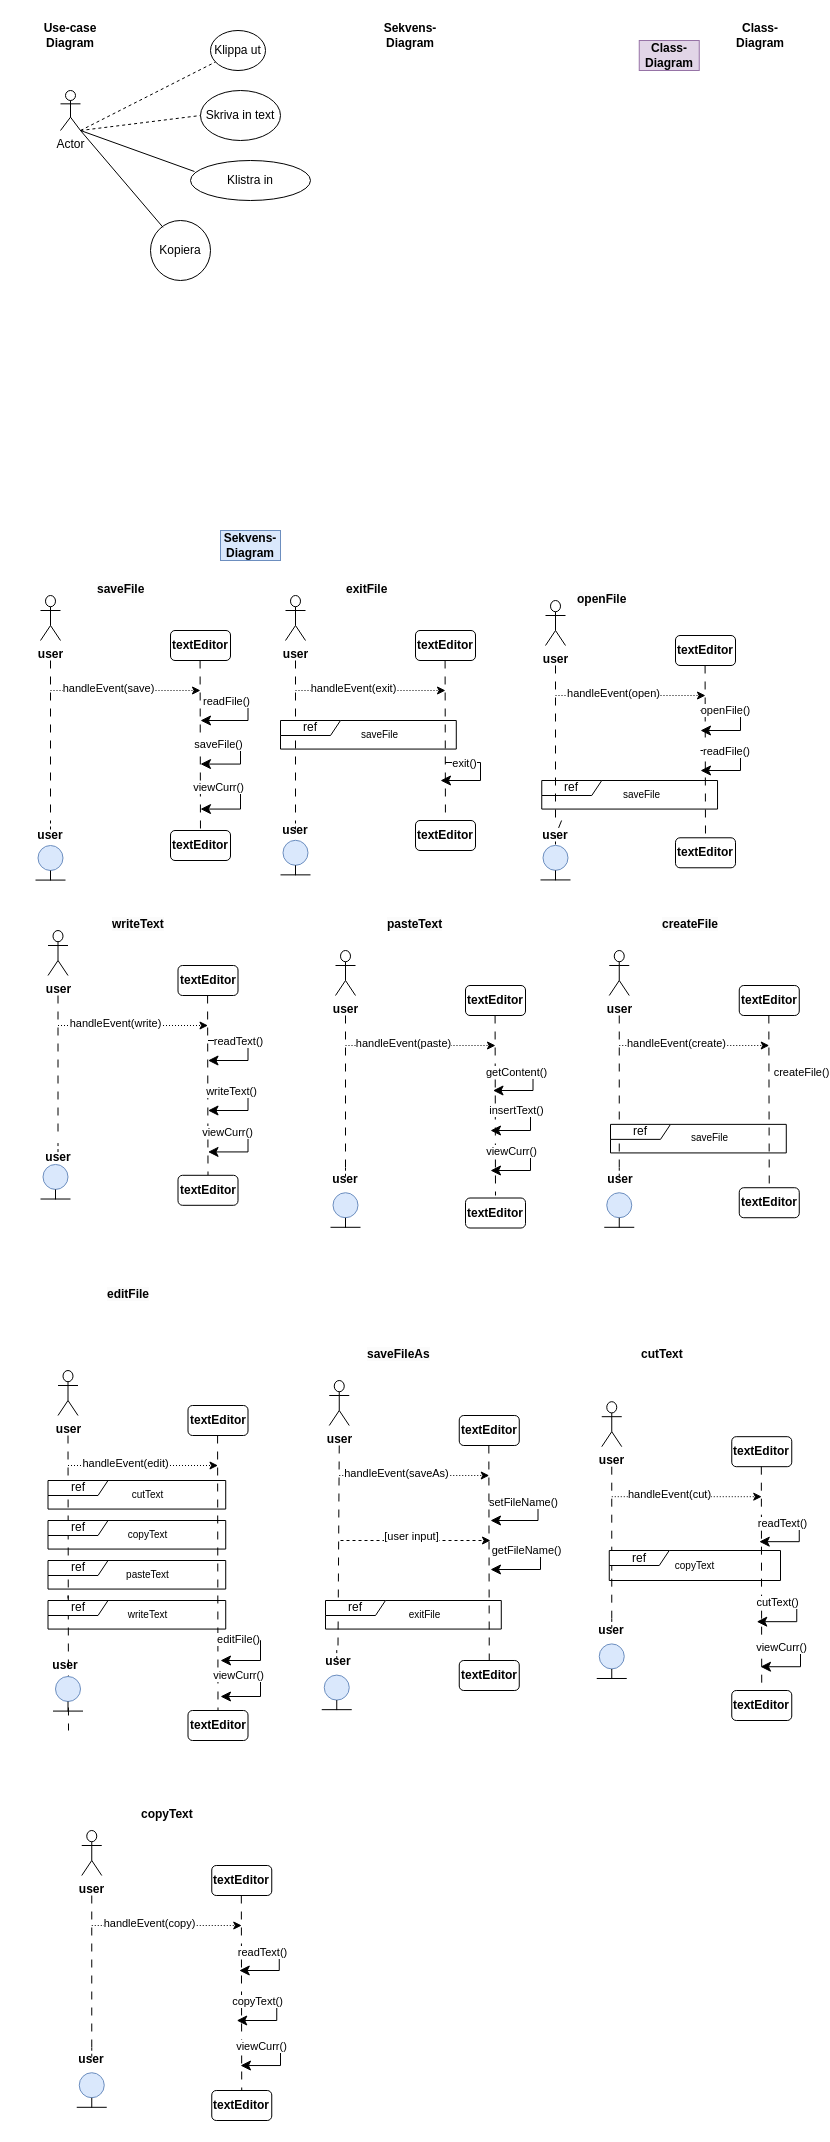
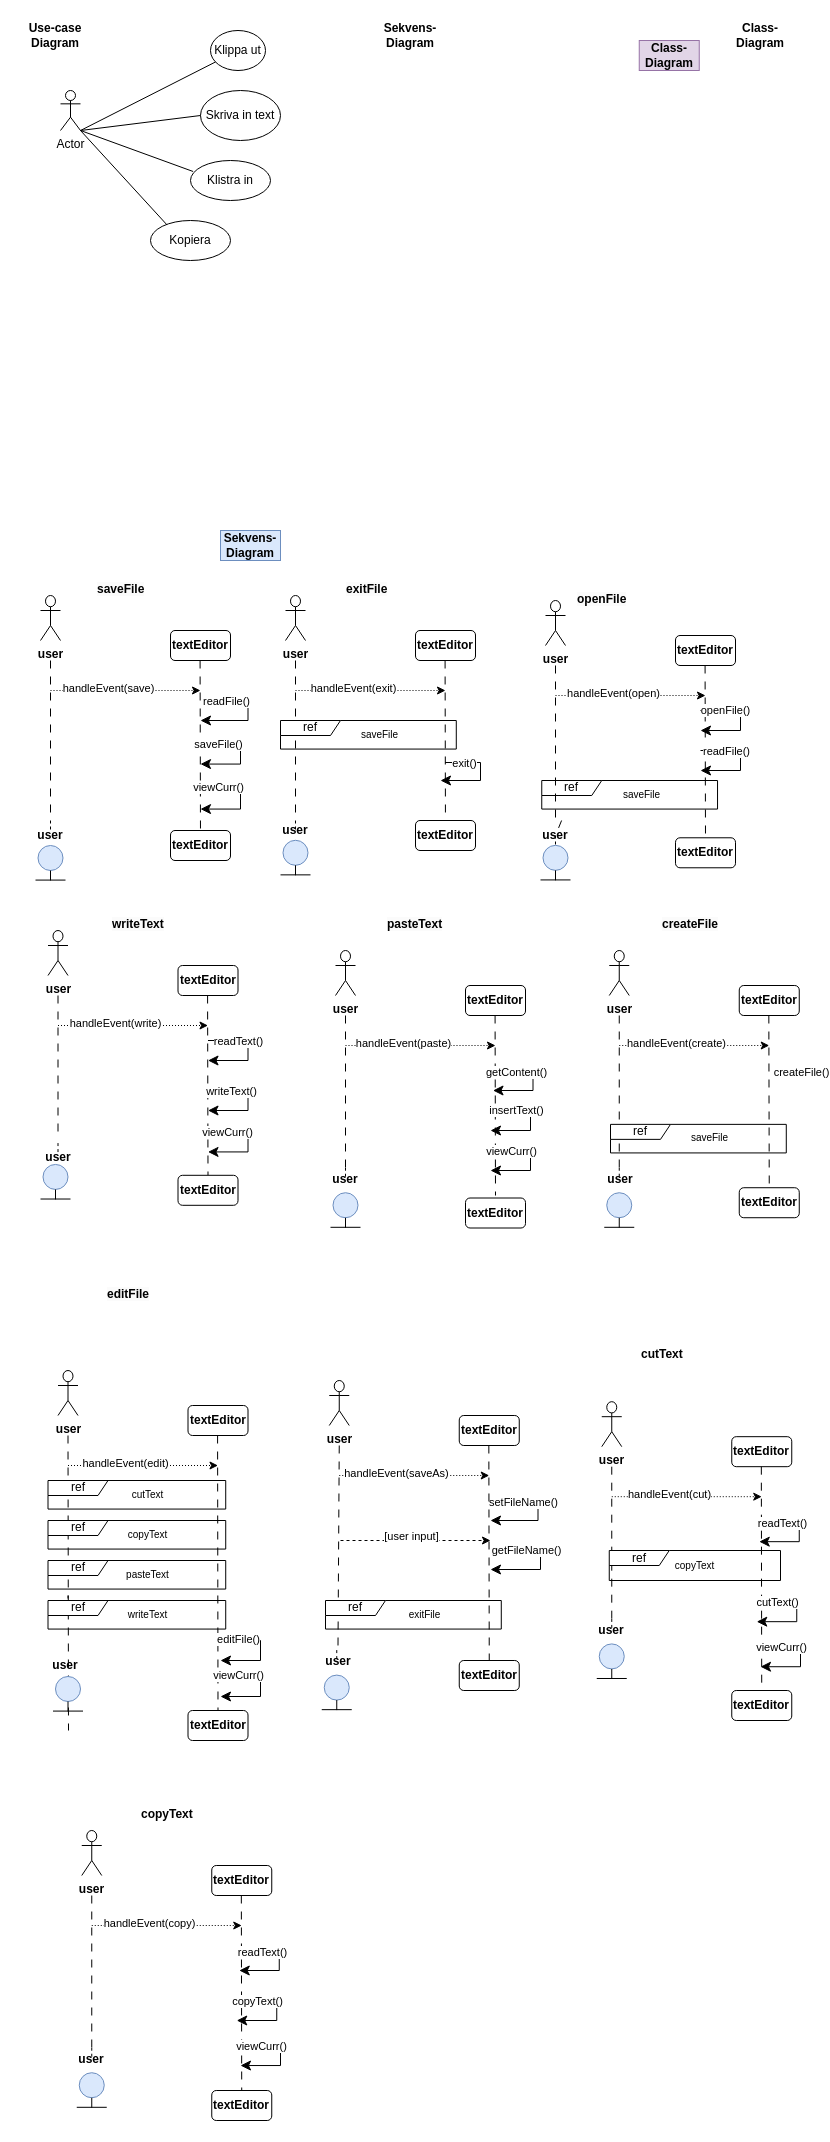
node "Use-case Diagram": moved (71, 36) -> (56, 36)
edge "Klippa ut" -- "Actor": style dashed -> solid
edge "Actor" -- "Skriva in text": style dashed -> solid
node "Klistra in": size 120x40 -> 80x40
node "Kopiera": size 60x60 -> 80x40
node "saveFileAs": removed
